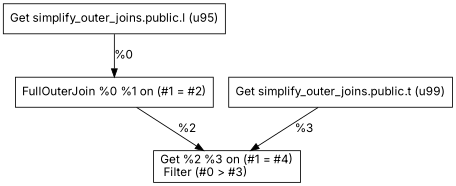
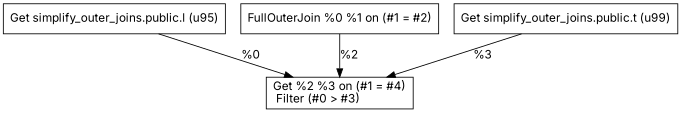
edge "Get simplify_outer_joins.public.l (u95)" -> "FullOuterJoin %0 %1 on (#1 = #2)": now "Get simplify_outer_joins.public.l (u95)" -> "Get %2 %3 on (#1 = #4) Filter (#0 > #3)"
